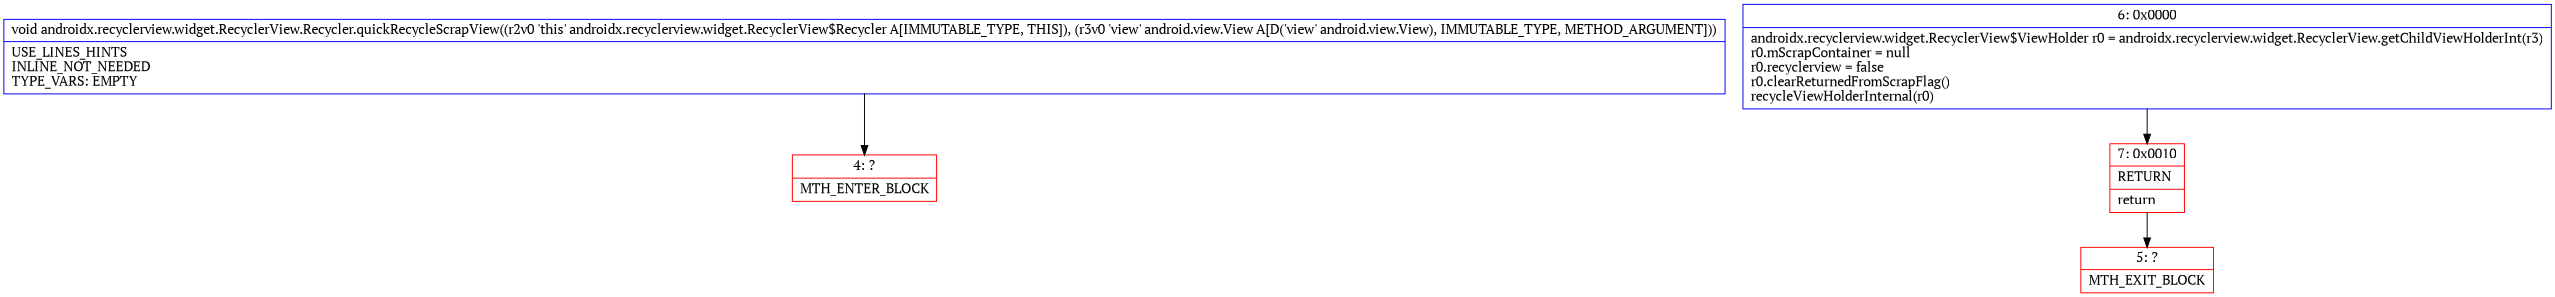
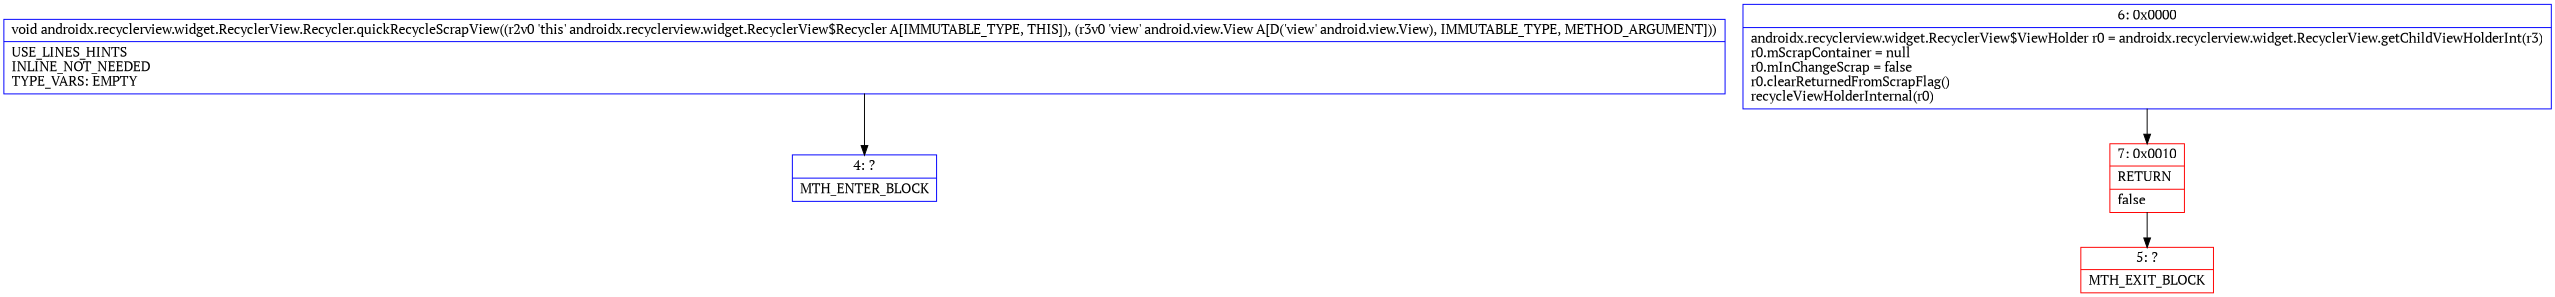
node "6: 0x0000": text "r0.recyclerview = false" -> "r0.mInChangeScrap = false"
node "4: ?": color red -> blue
node "7: 0x0010": text "return" -> "false"
